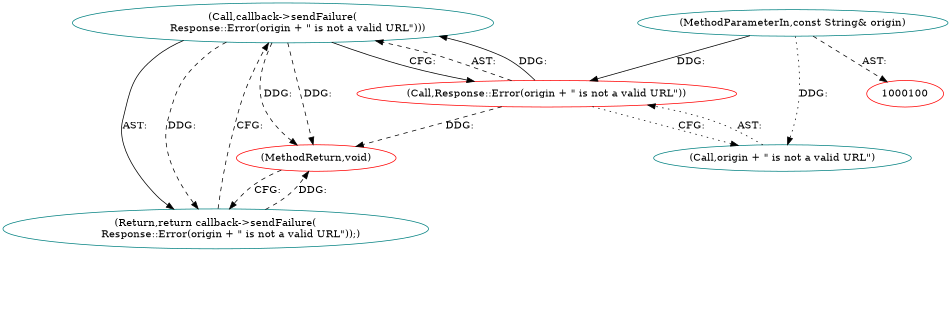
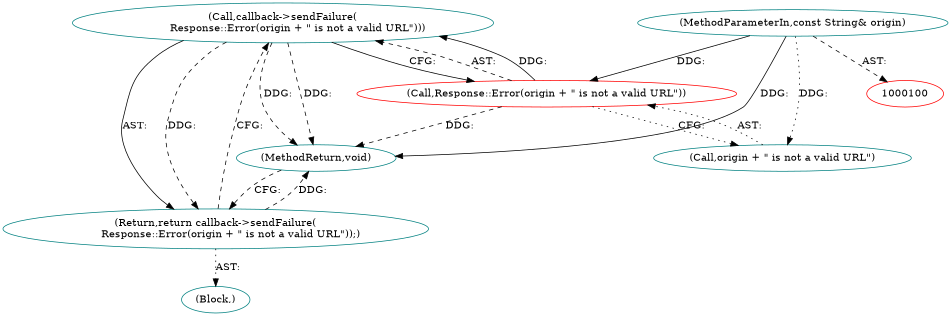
edge "(MethodParameterIn,const String& origin)" -> "(MethodReturn,void)": added, label "DDG:"
node "(MethodReturn,void)": color red -> teal
node "(Block,)": added
